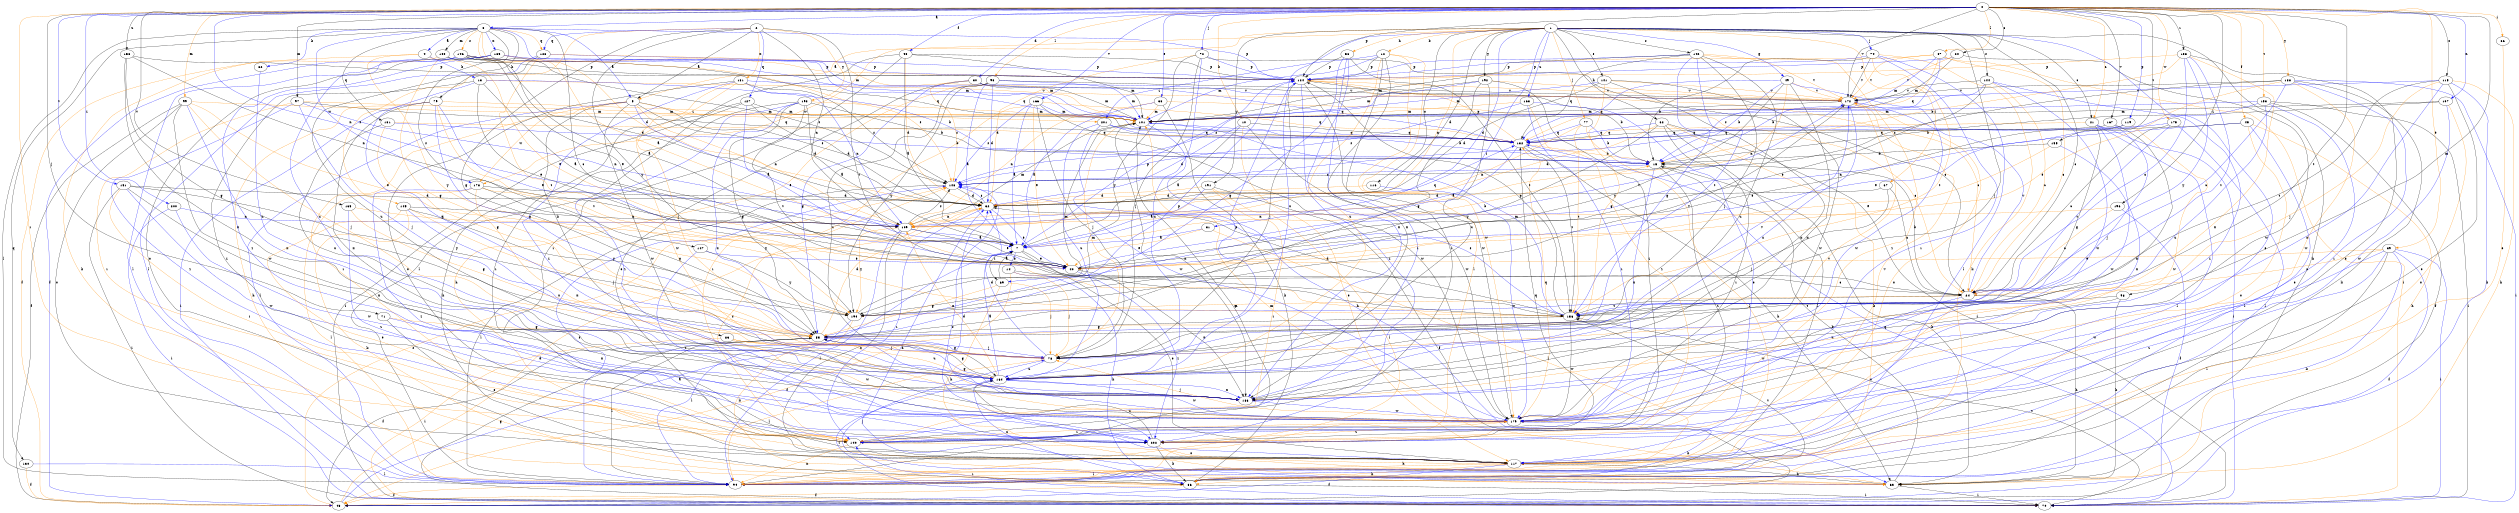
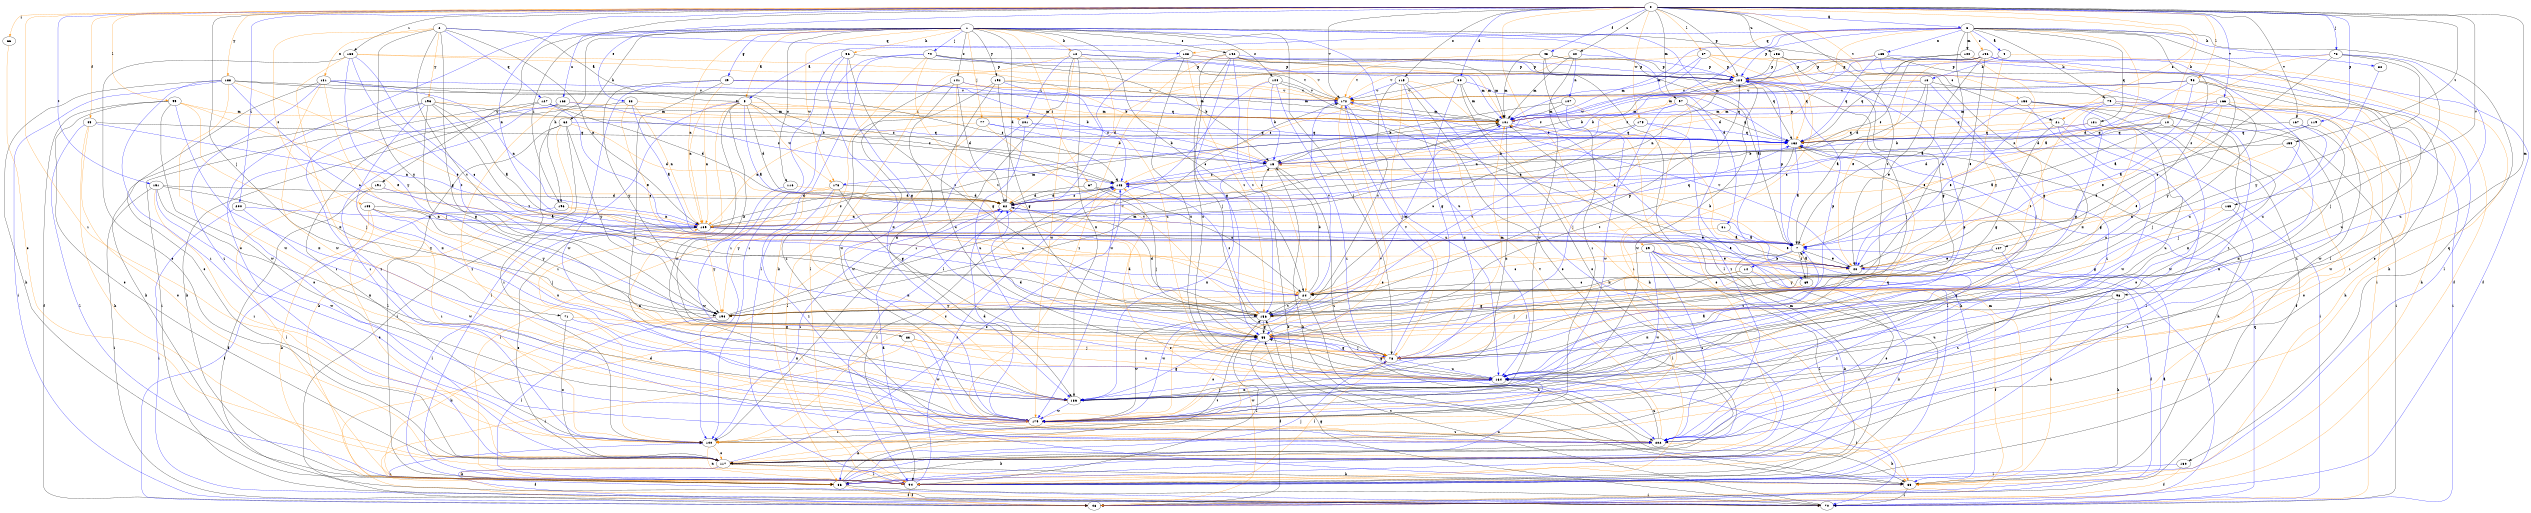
edge "0" -> "107": now "20" -> "107"
edge "0" -> "99": label "m" -> "l"
edge "1" -> "63": now "1" -> "196"
